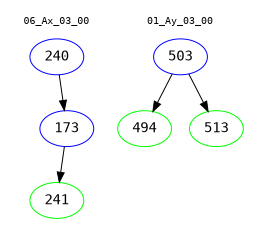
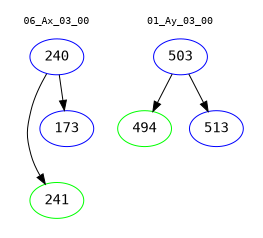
node "513": color green -> blue
edge "173" -> "241": now "240" -> "241"
